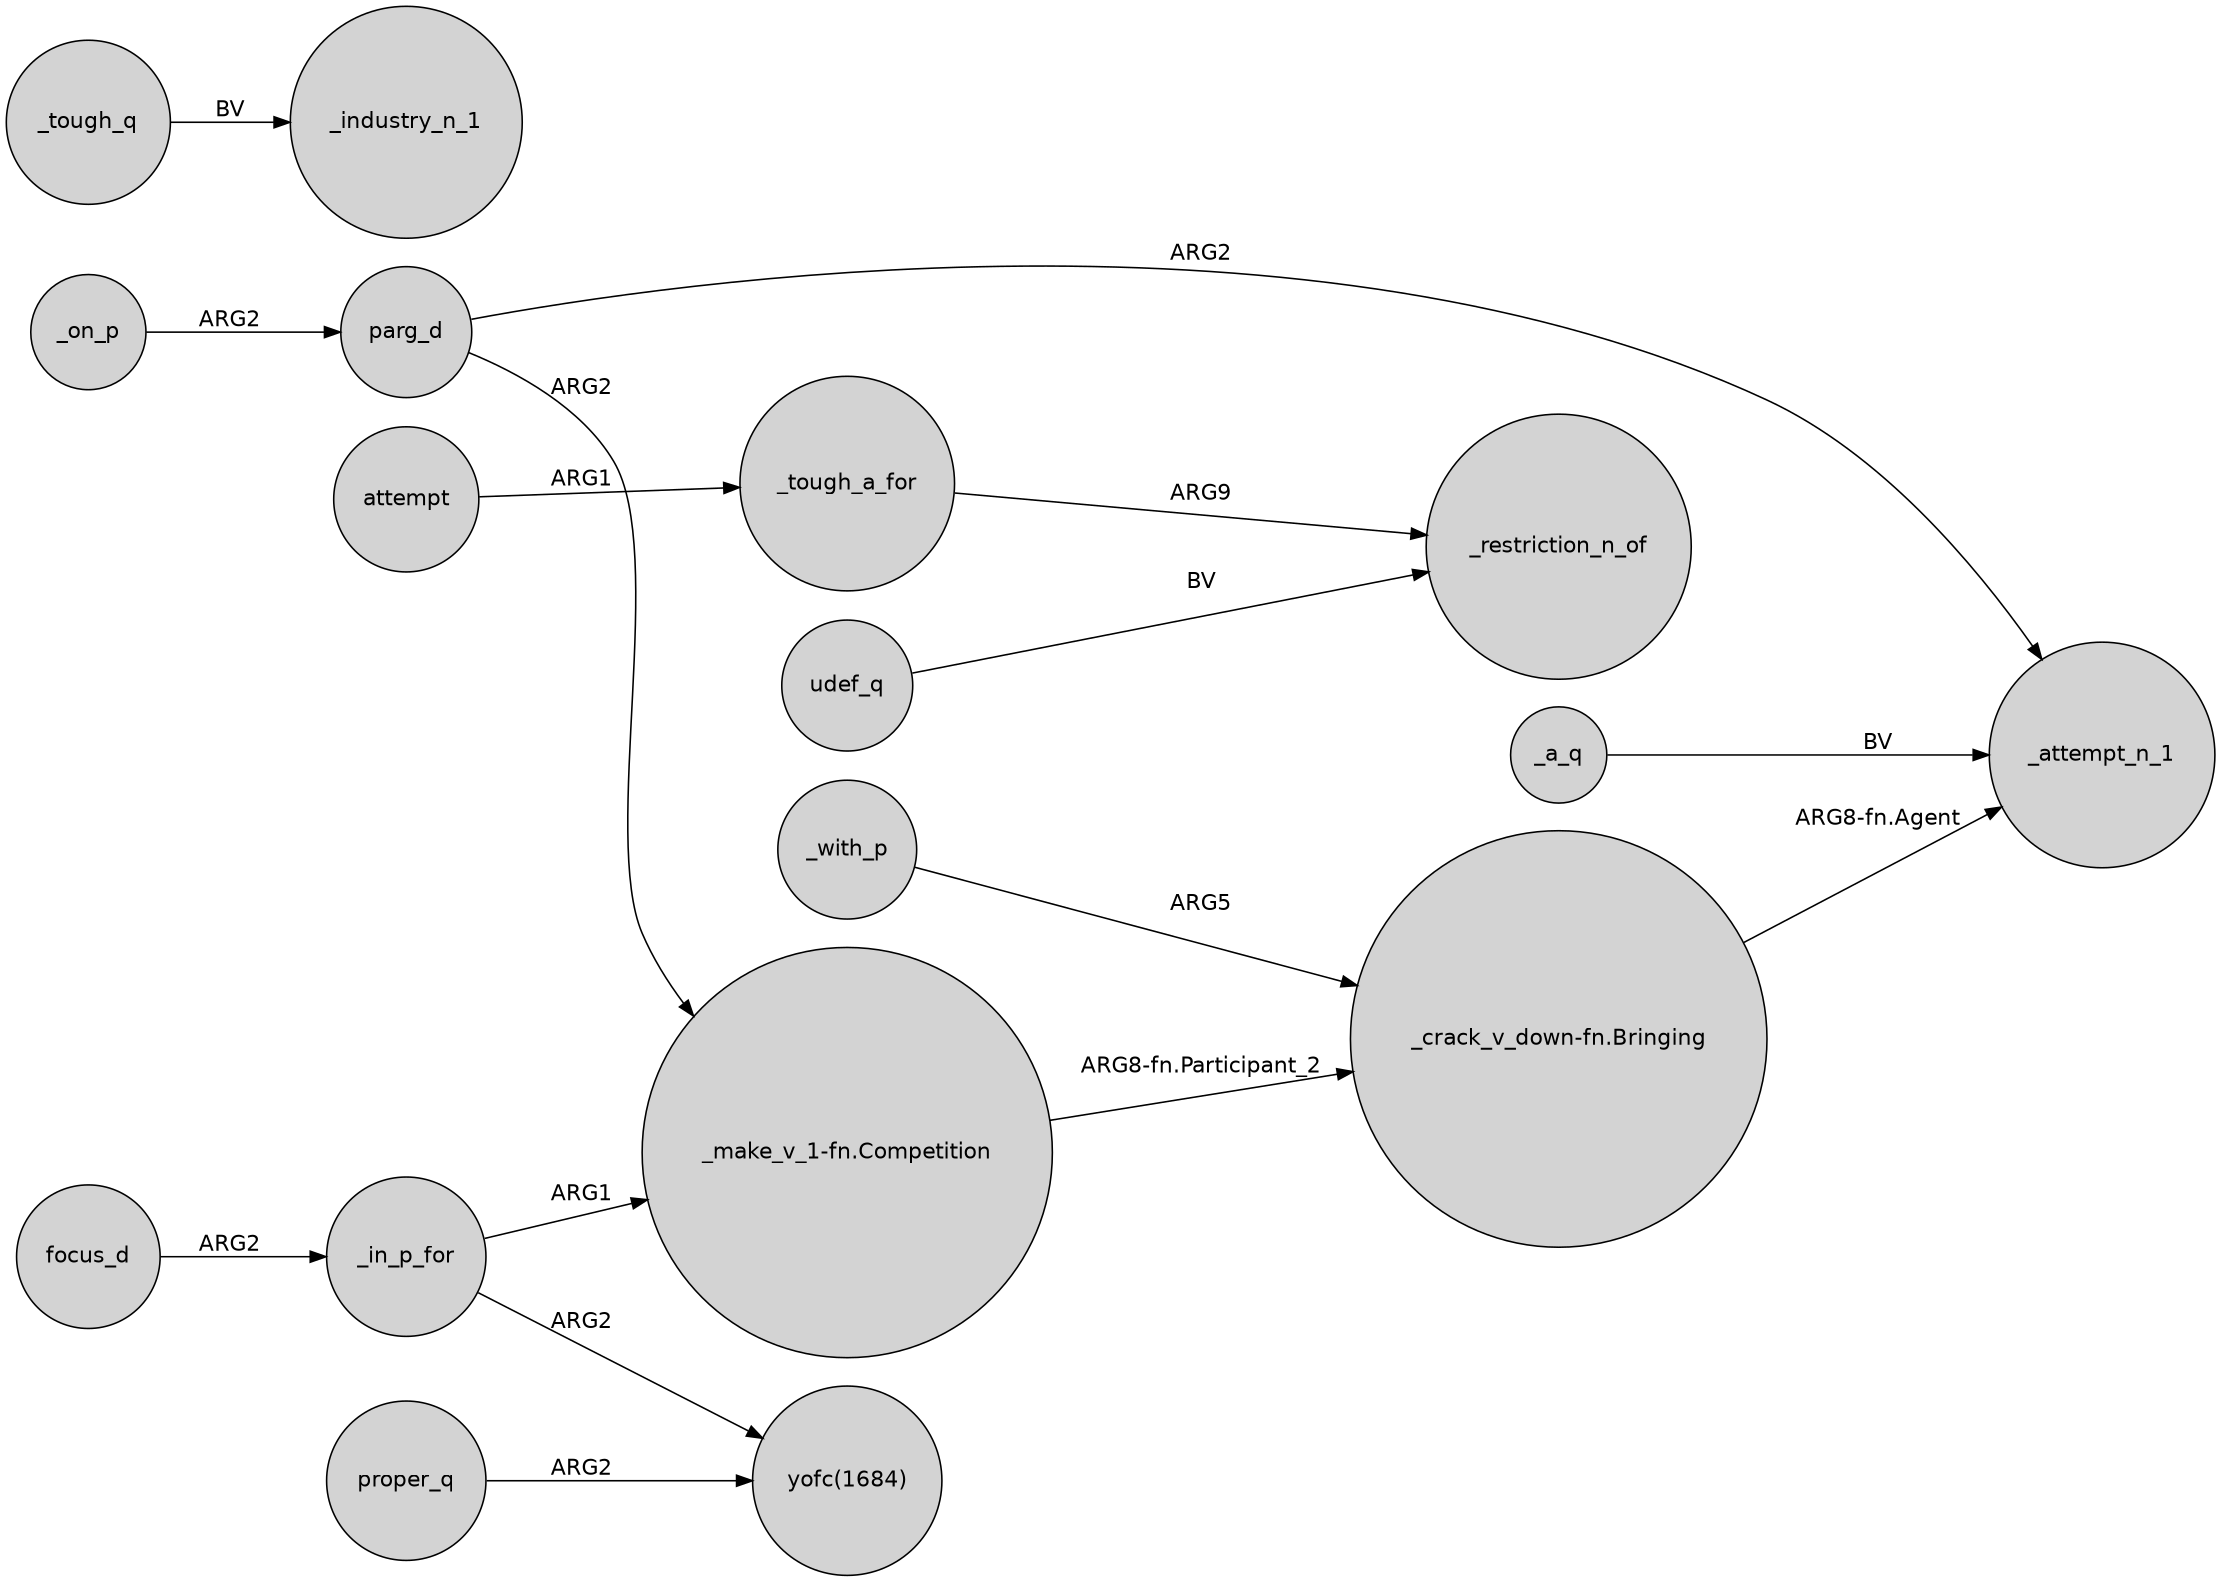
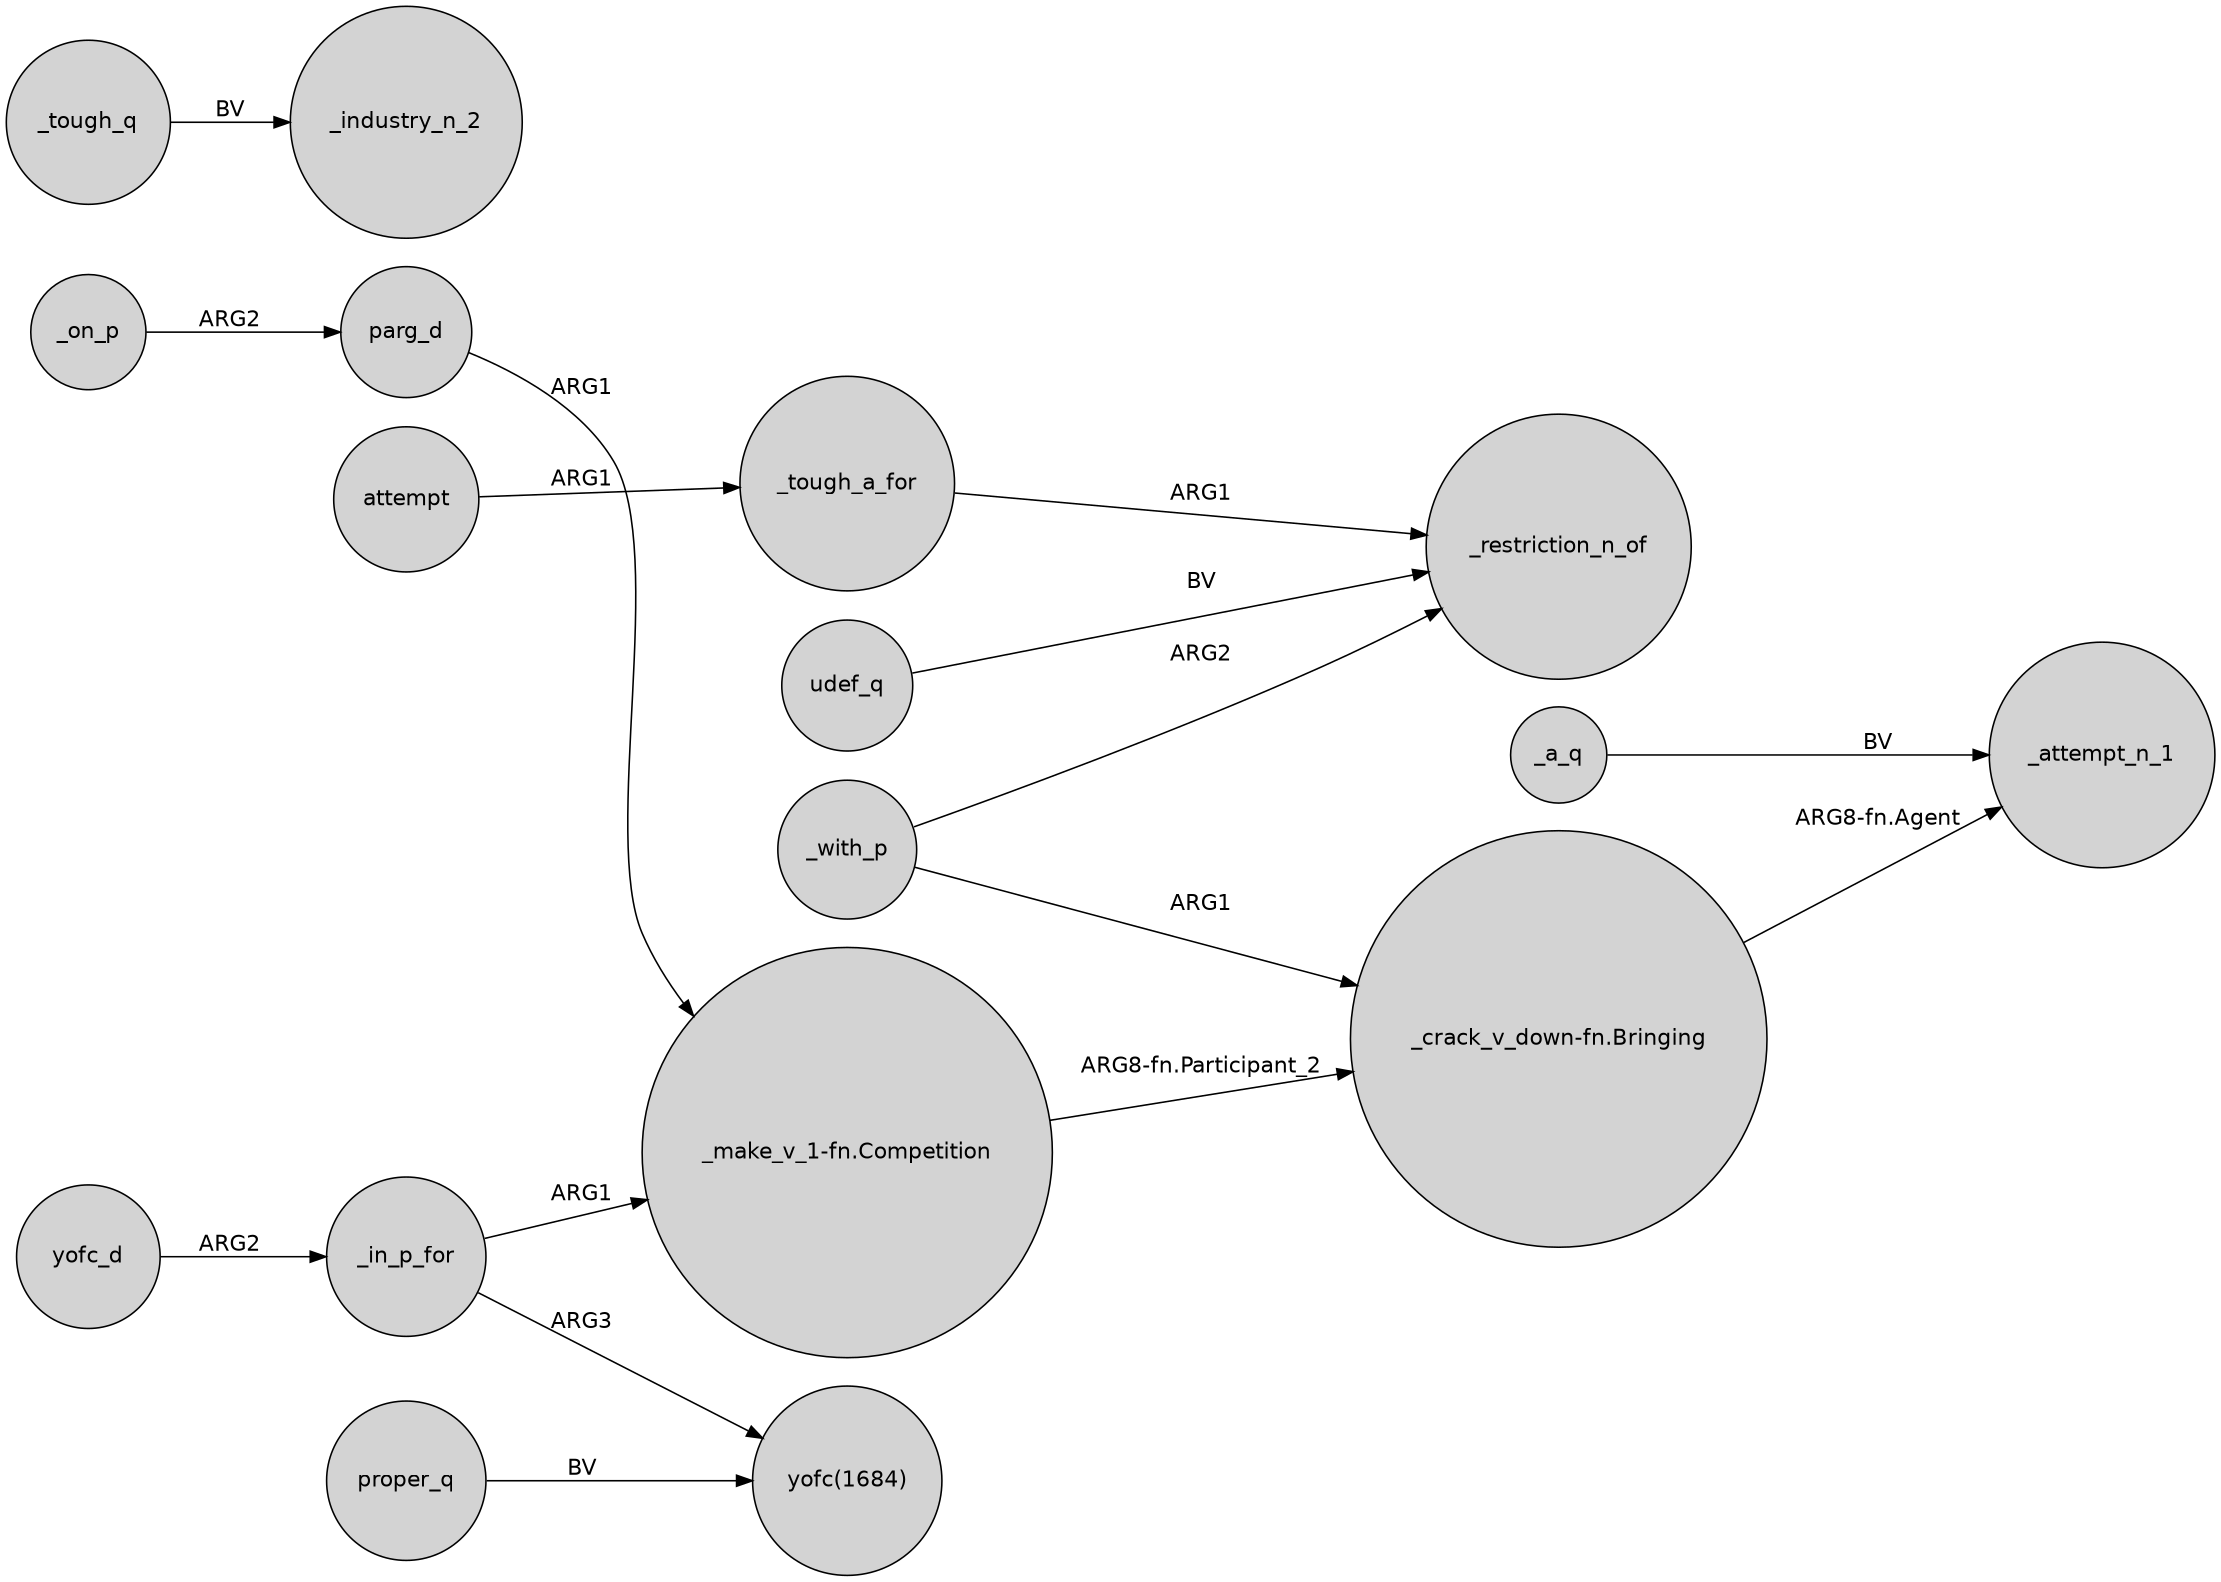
node "_industry_n_1": label "_industry_n_1" -> "_industry_n_2"
edge "parg_d" -> "_attempt_n_1": removed, label "ARG2"
edge "parg_d" -> "_make_v_1-fn.Competition": label "ARG2" -> "ARG1"
edge "_tough_a_for" -> "_restriction_n_of": label "ARG9" -> "ARG1"
edge "_with_p" -> "_restriction_n_of": added, label "ARG2"
edge "_with_p" -> "_crack_v_down-fn.Bringing": label "ARG5" -> "ARG1"
node "focus_d": label "focus_d" -> "yofc_d"
edge "_in_p_for" -> "yofc(1684)": label "ARG2" -> "ARG3"
edge "proper_q" -> "yofc(1684)": label "ARG2" -> "BV"
